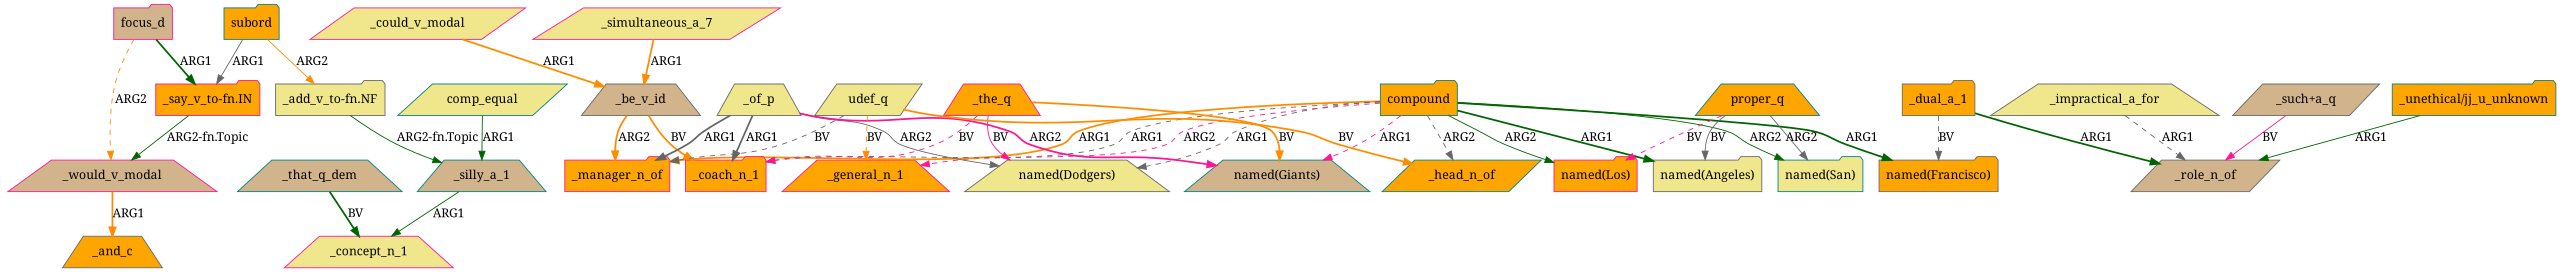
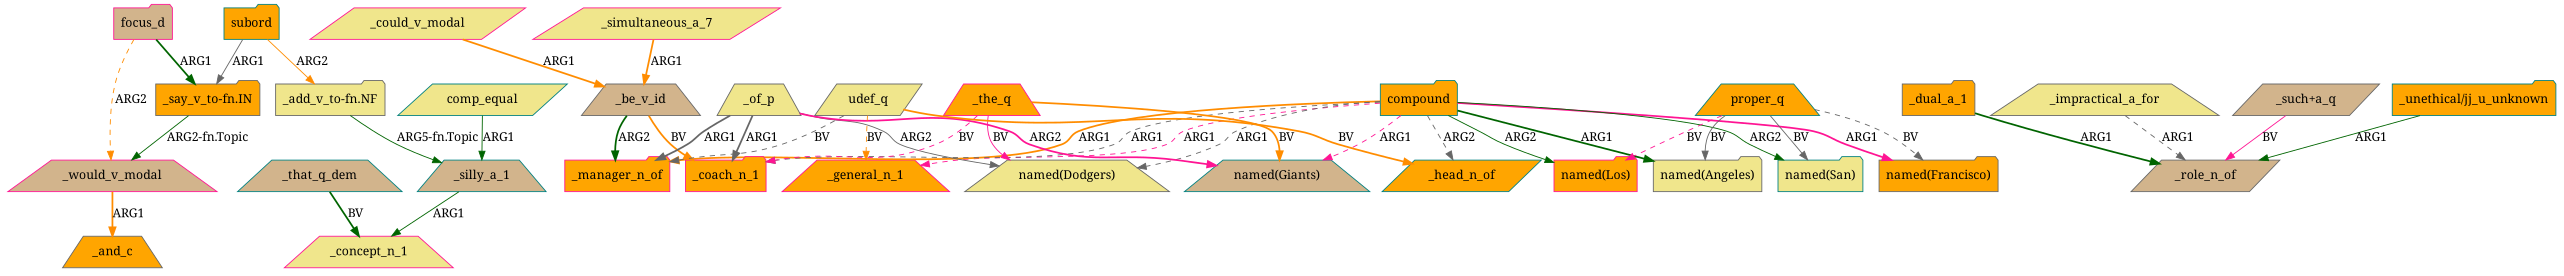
node "_say_v_to-fn.IN": color deeppink -> gray40
edge "compound" -> "named(Francisco)": color darkgreen -> deeppink
edge "_be_v_id" -> "_manager_n_of": color darkorange -> darkgreen
edge "_dual_a_1" -> "named(Francisco)": now "proper_q" -> "named(Francisco)"
edge "_add_v_to-fn.NF" -> "_silly_a_1": label "ARG2-fn.Topic" -> "ARG5-fn.Topic"
edge "compound" -> "_general_n_1": label "ARG2" -> "ARG1"
edge "proper_q" -> "named(San)": label "ARG2" -> "BV"
